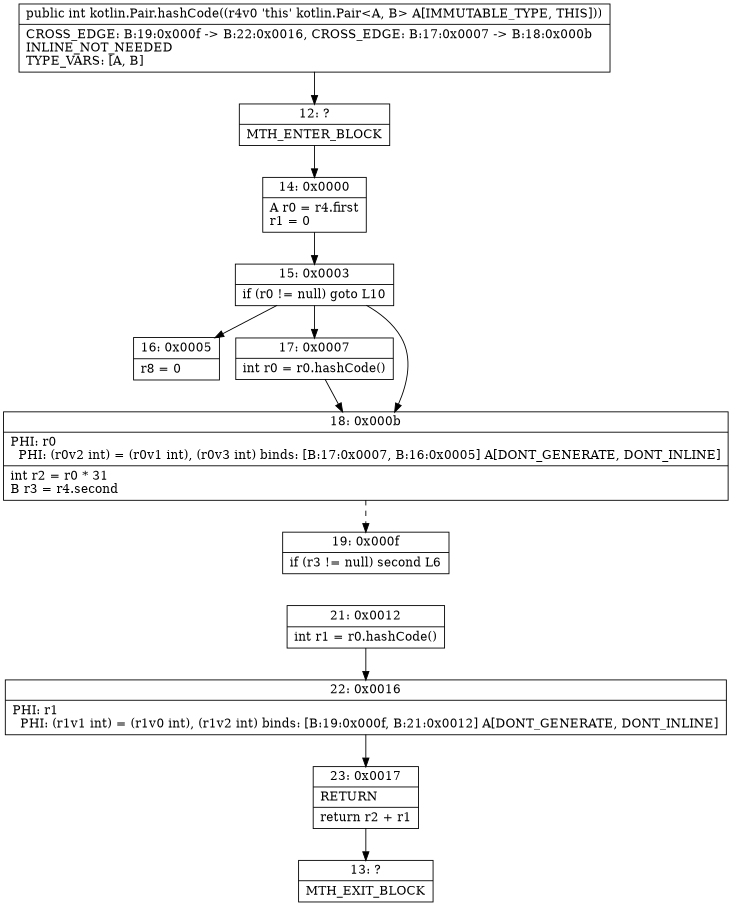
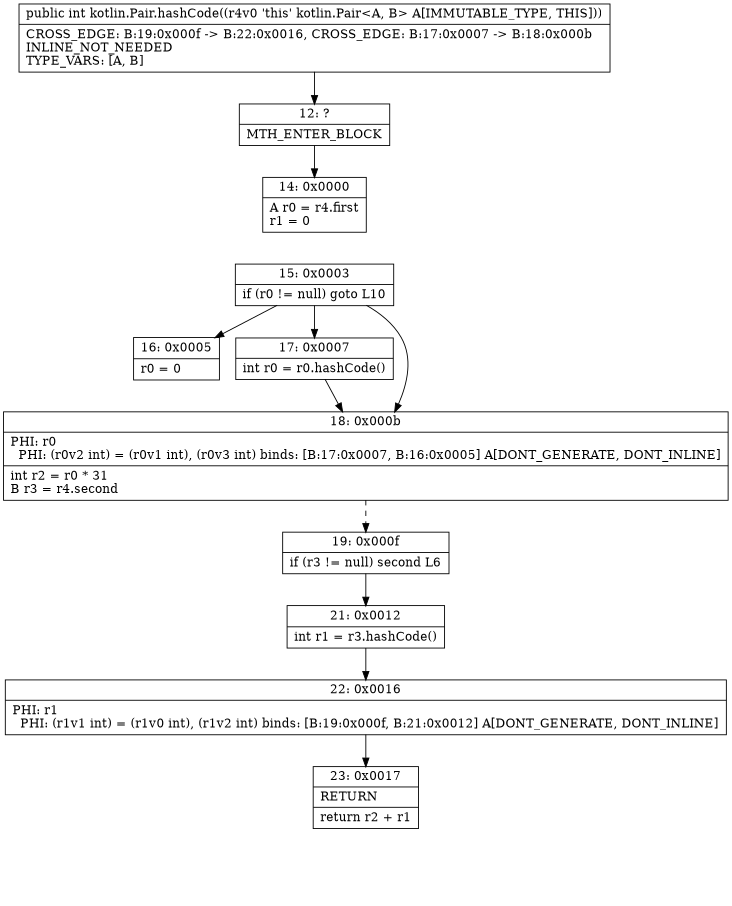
edge "14: 0x0000" -> "15: 0x0003": removed
node "16: 0x0005": text "r8 = 0" -> "r0 = 0"
edge "19: 0x000f" -> "21: 0x0012": added
node "21: 0x0012": text "int r1 = r0.hashCode()" -> "int r1 = r3.hashCode()"
node "13: ?": removed
